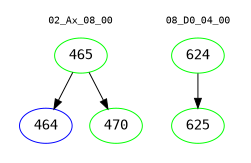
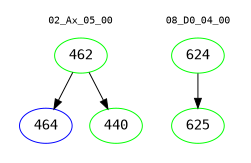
cluster "02_Ax_08_00": label "02_Ax_08_00" -> "02_Ax_05_00"
node "465": label "465" -> "462"
node "470": label "470" -> "440"
